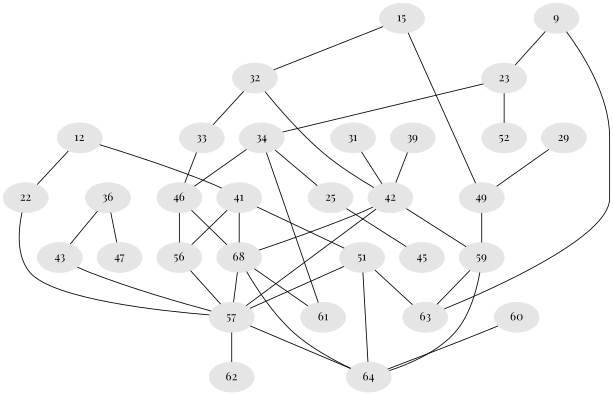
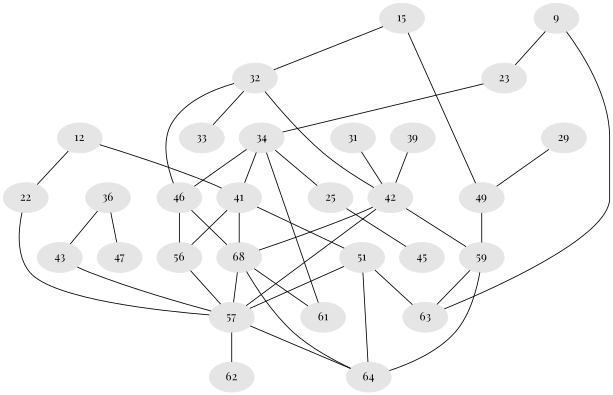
node "52": removed
edge "33" -- "46": now "32" -- "46"
edge "34" -- "41": added
node "60": removed
